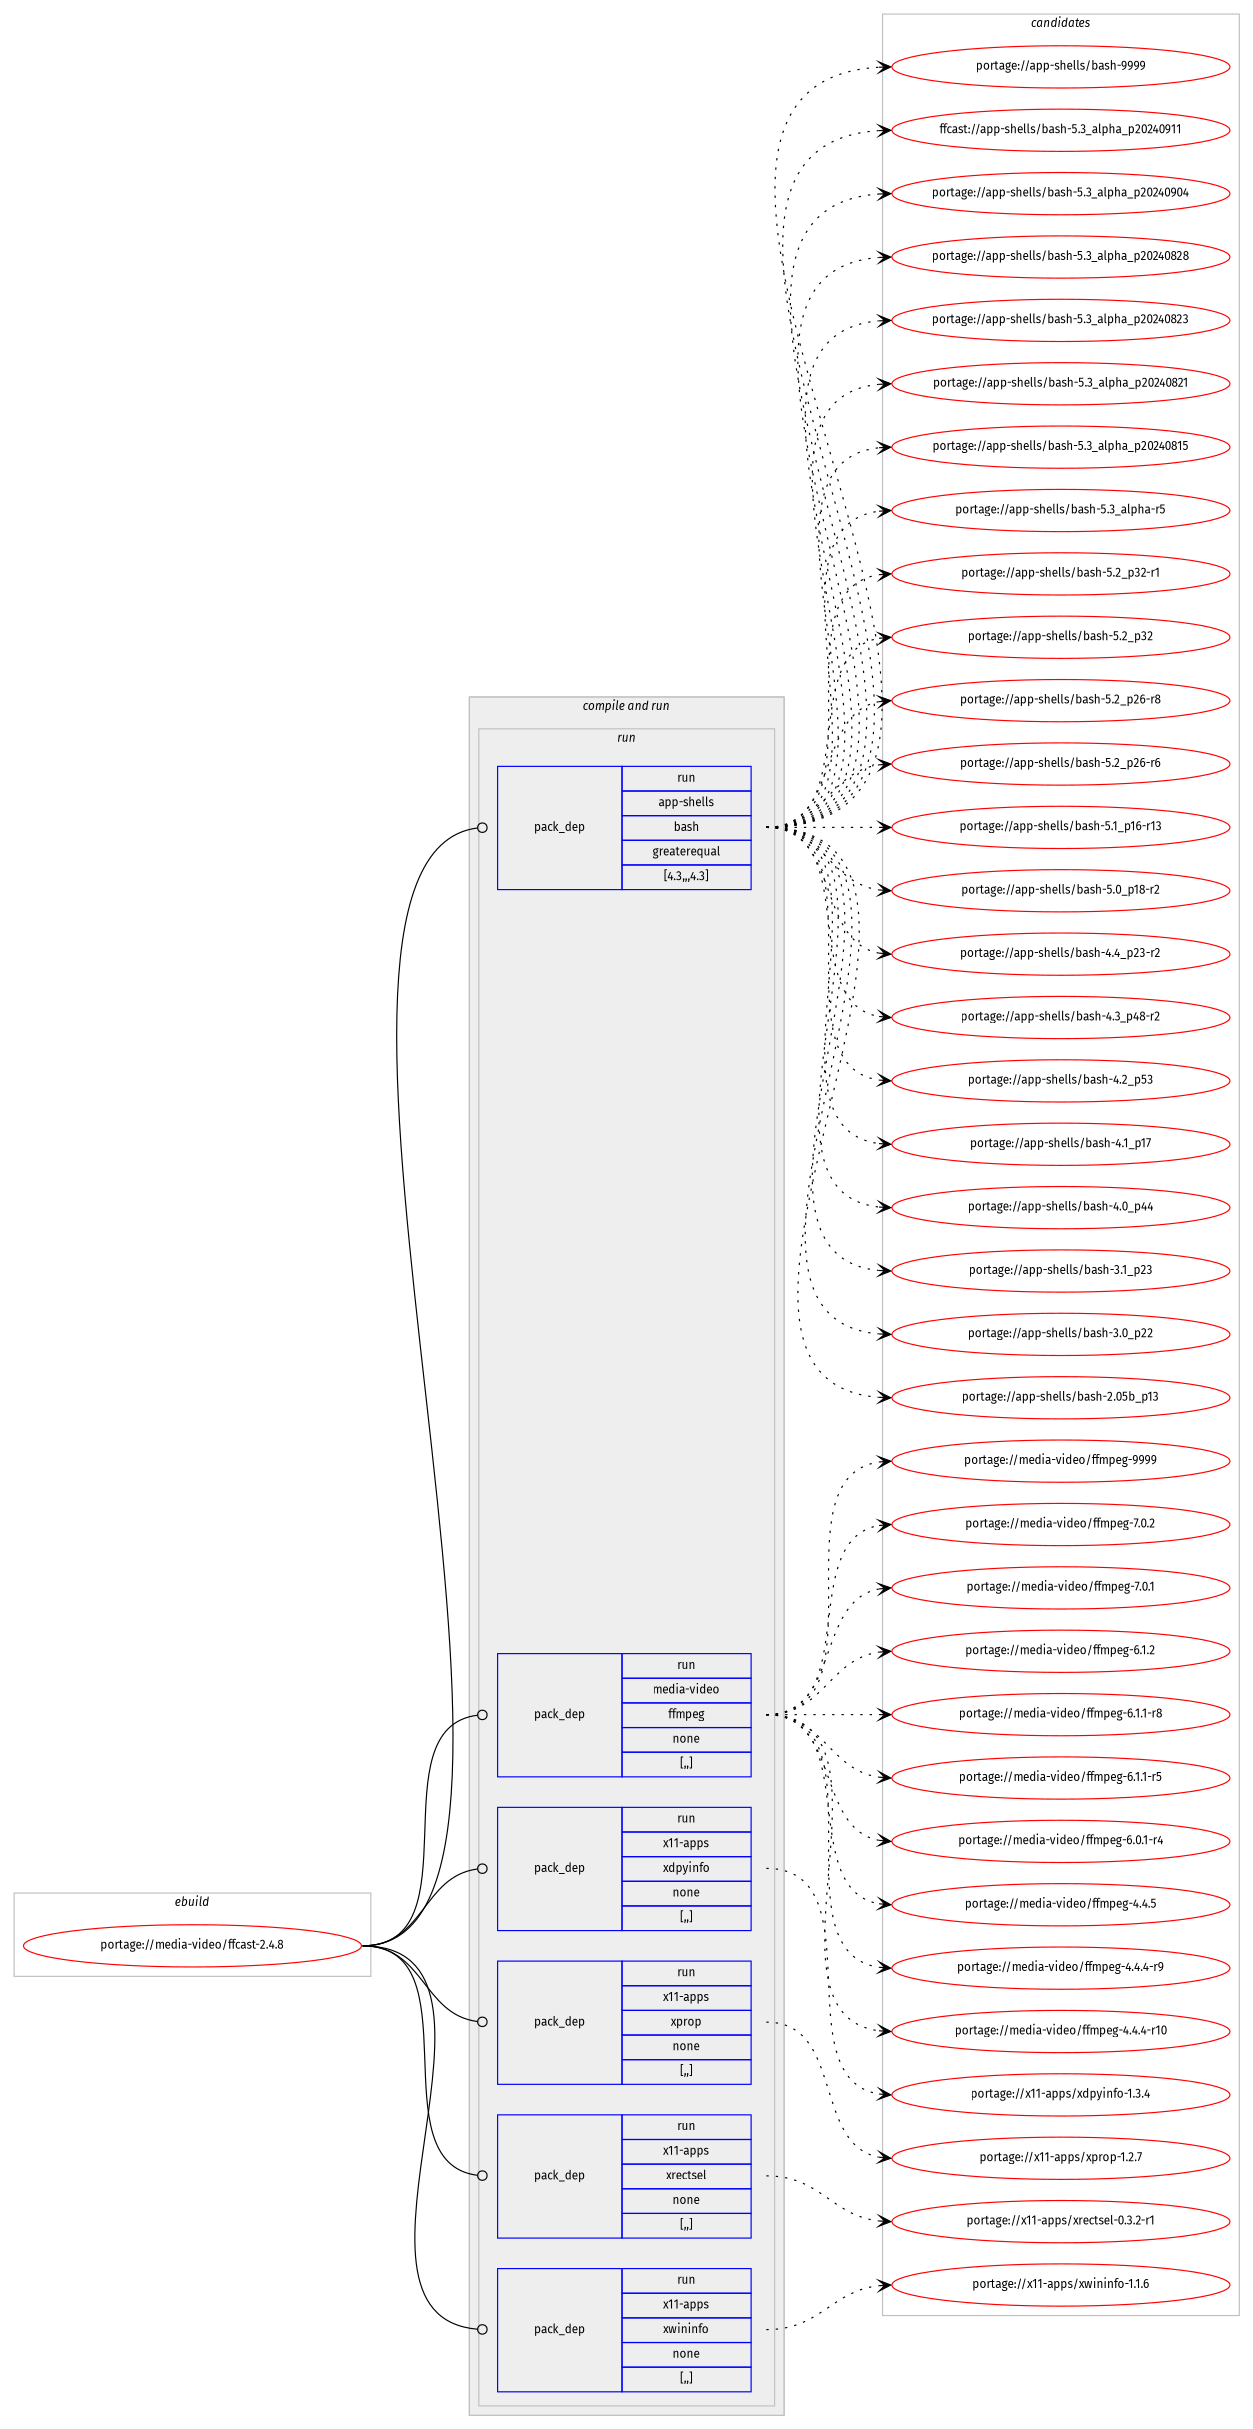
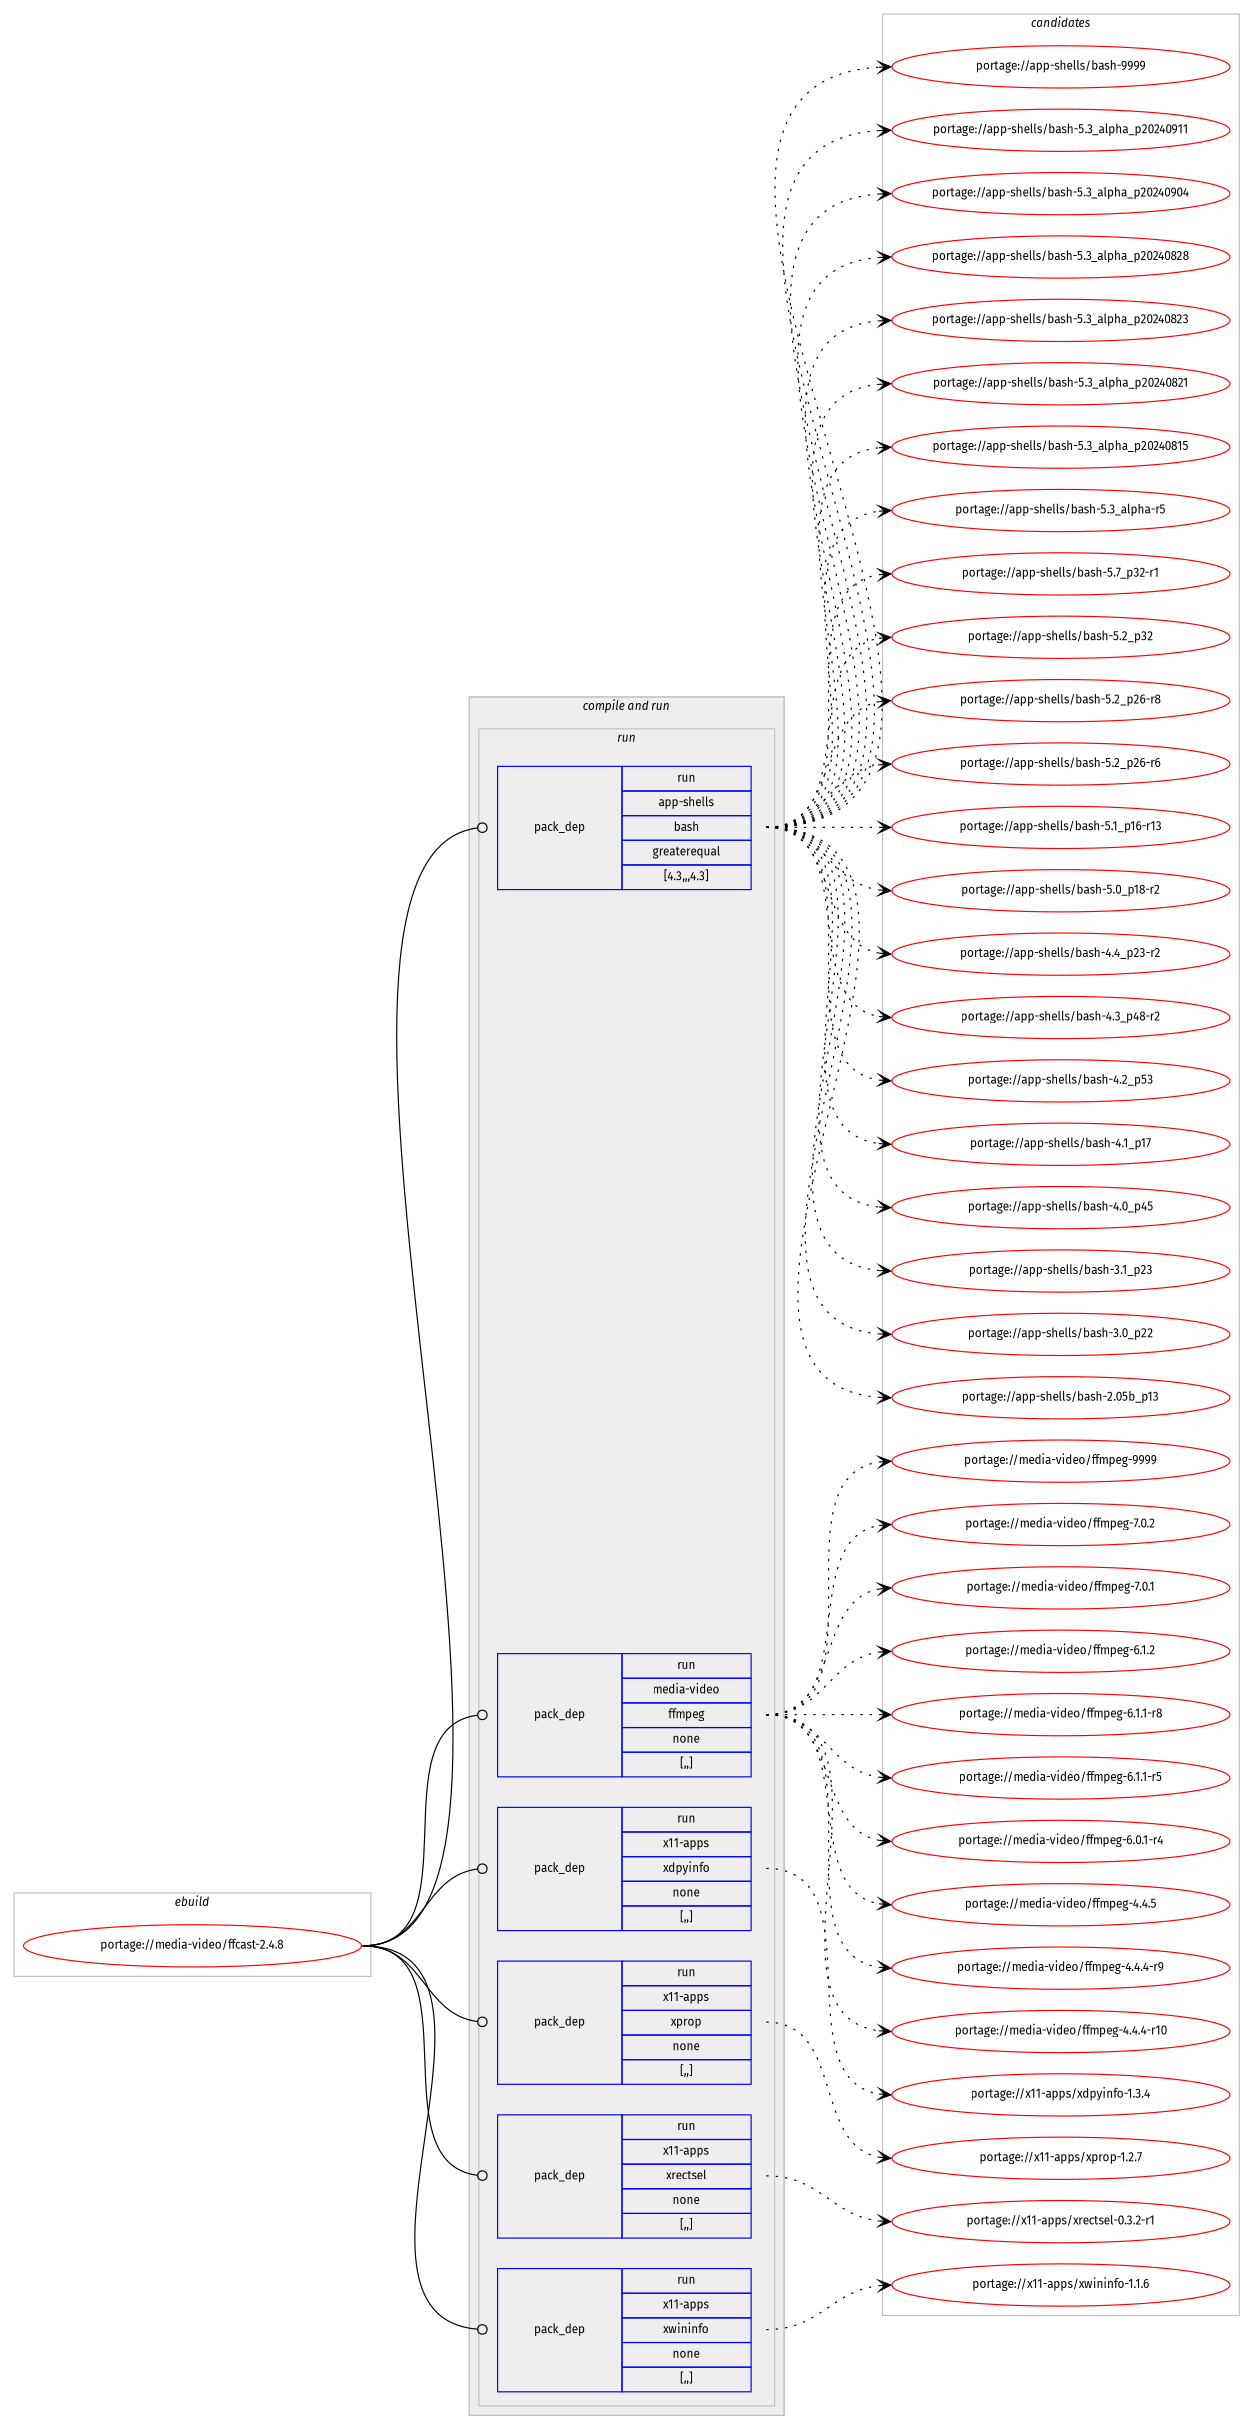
node "ffcast://app-shells/bash-5.3_alpha_p20240911": label "ffcast://app-shells/bash-5.3_alpha_p20240911" -> "portage://app-shells/bash-5.3_alpha_p20240911"
node "portage://app-shells/bash-5.2_p32-r1": label "portage://app-shells/bash-5.2_p32-r1" -> "portage://app-shells/bash-5.7_p32-r1"
node "portage://app-shells/bash-4.0_p44": label "portage://app-shells/bash-4.0_p44" -> "portage://app-shells/bash-4.0_p45"
